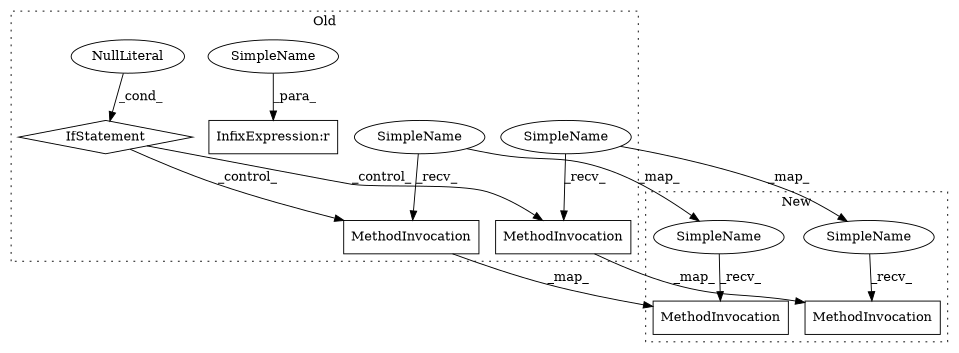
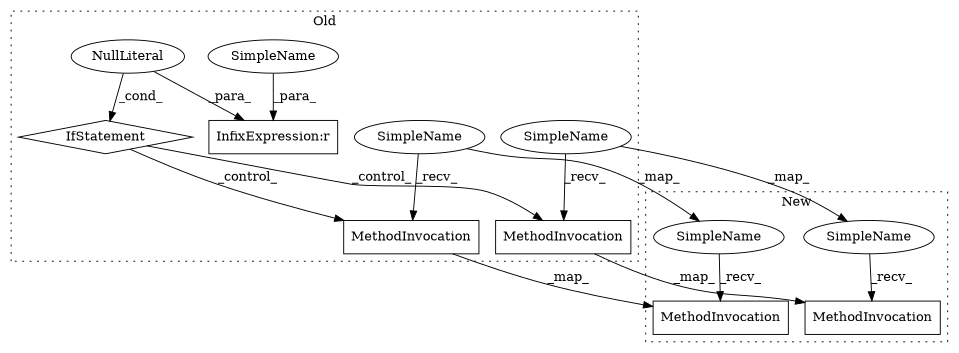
edge "NullLiteral" -> "InfixExpression:r": added, label "_para_"
